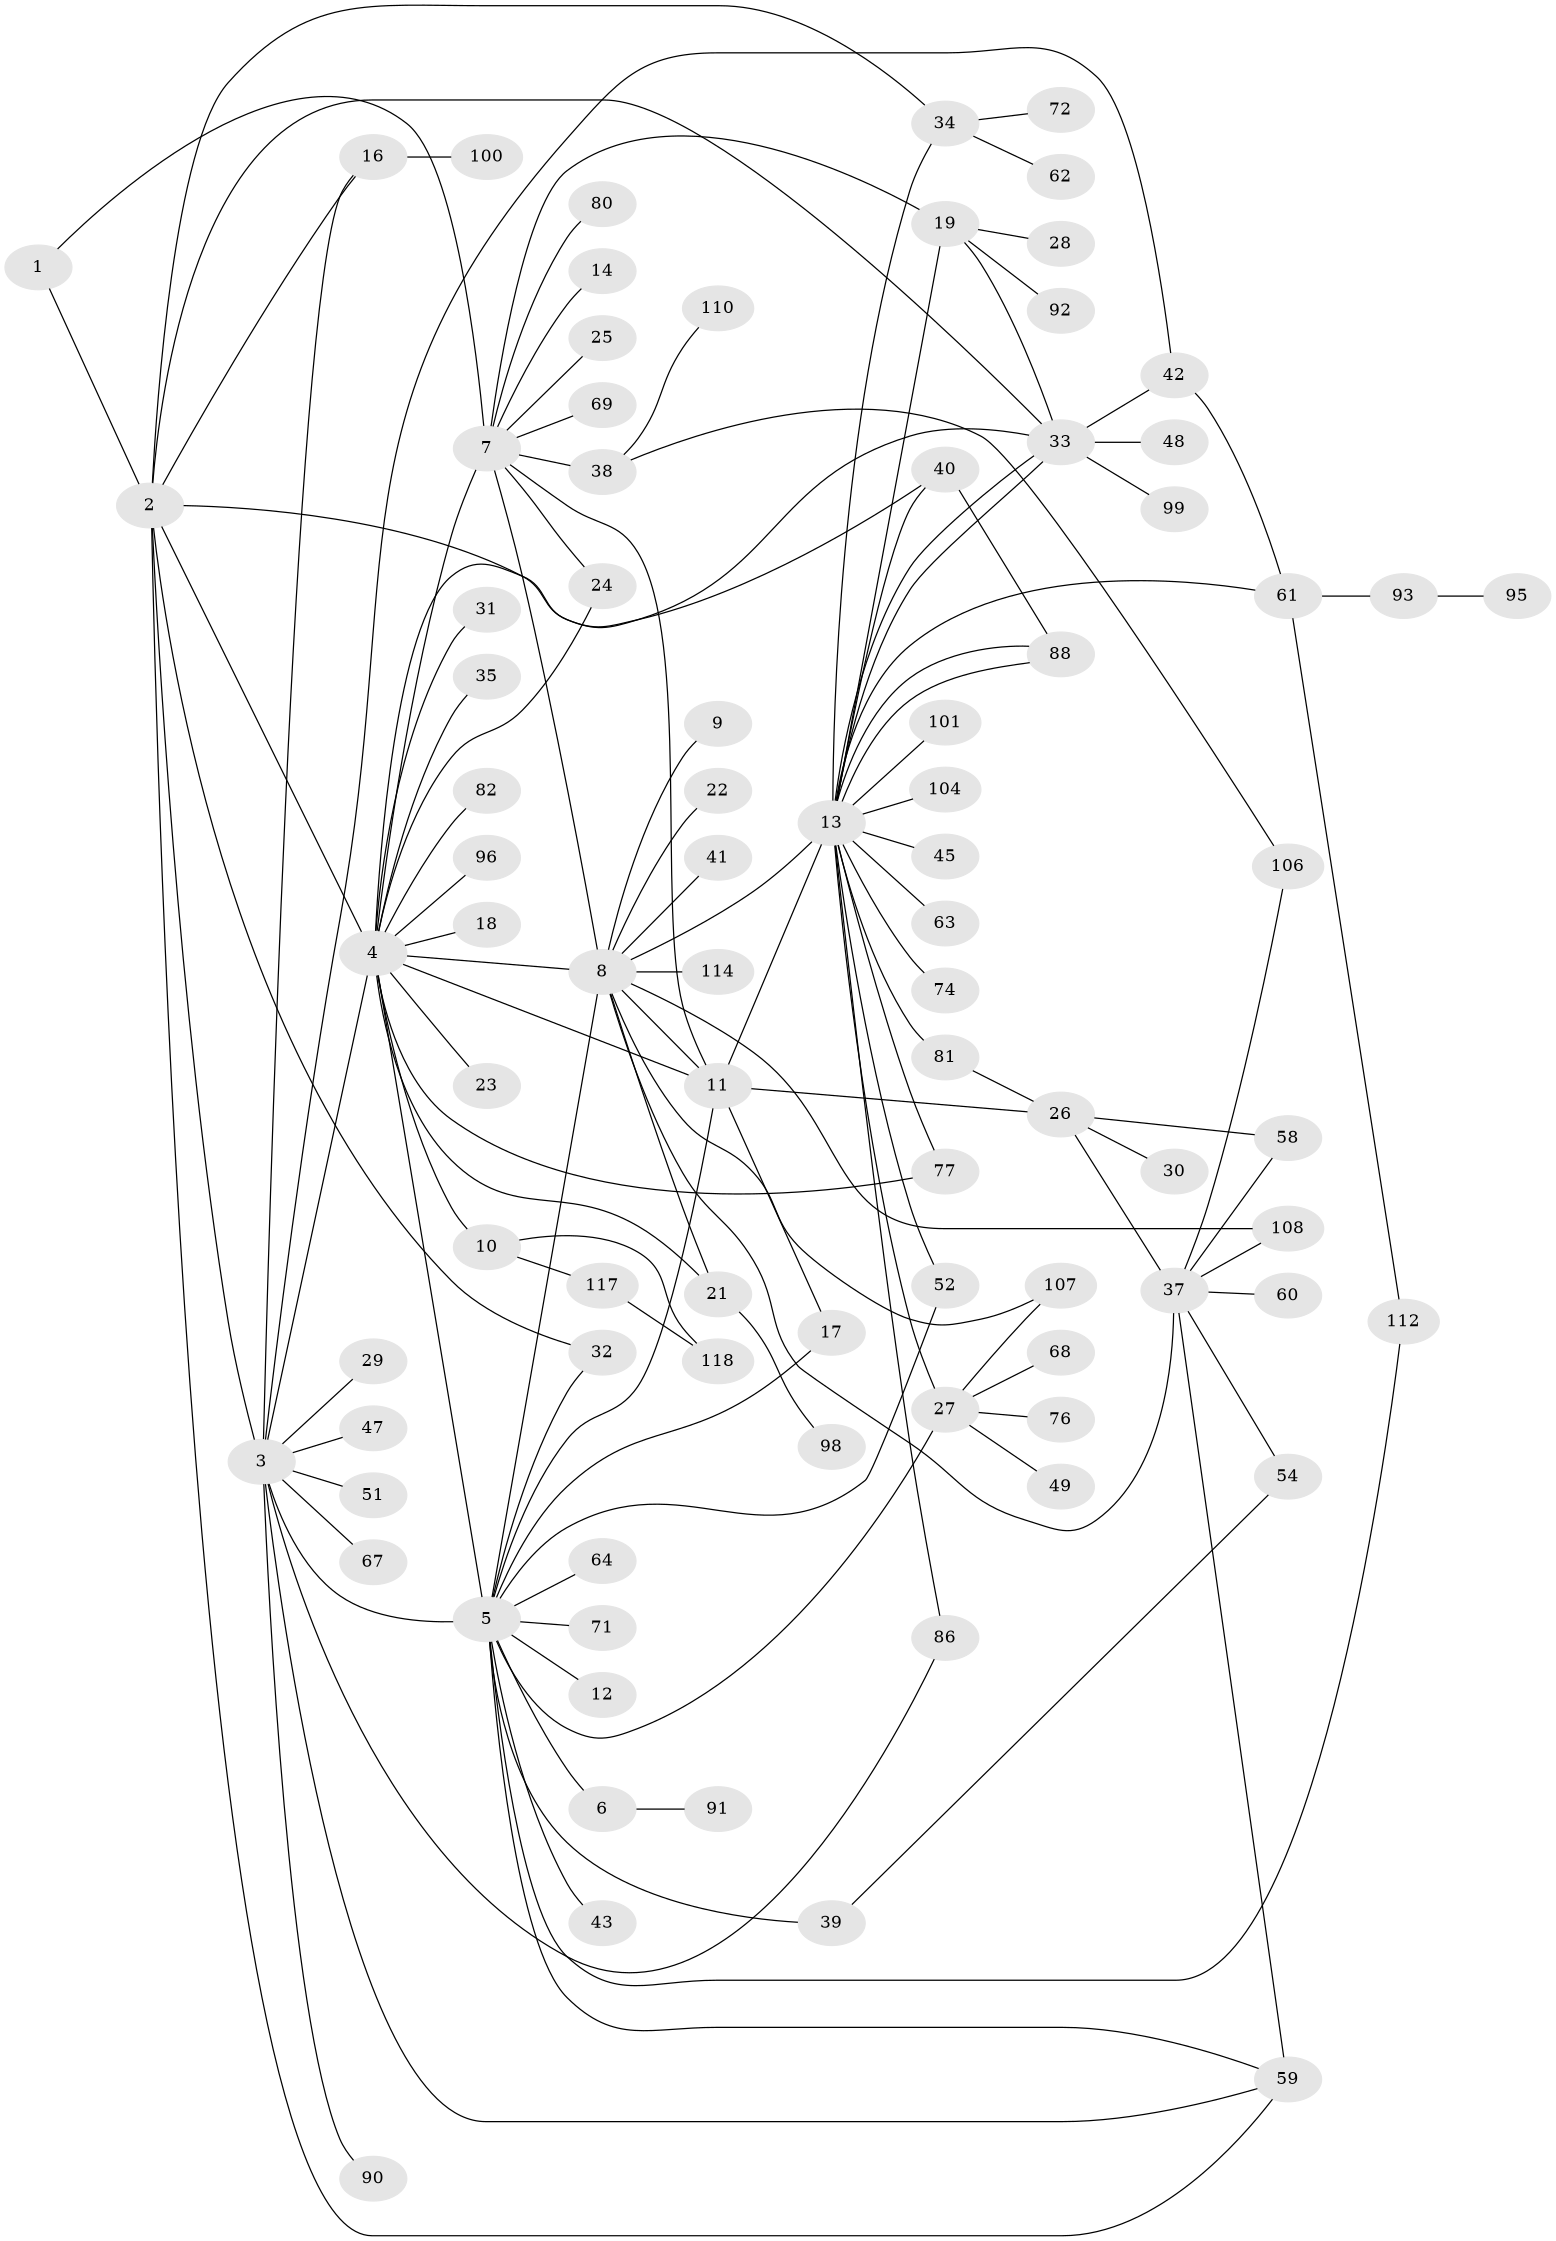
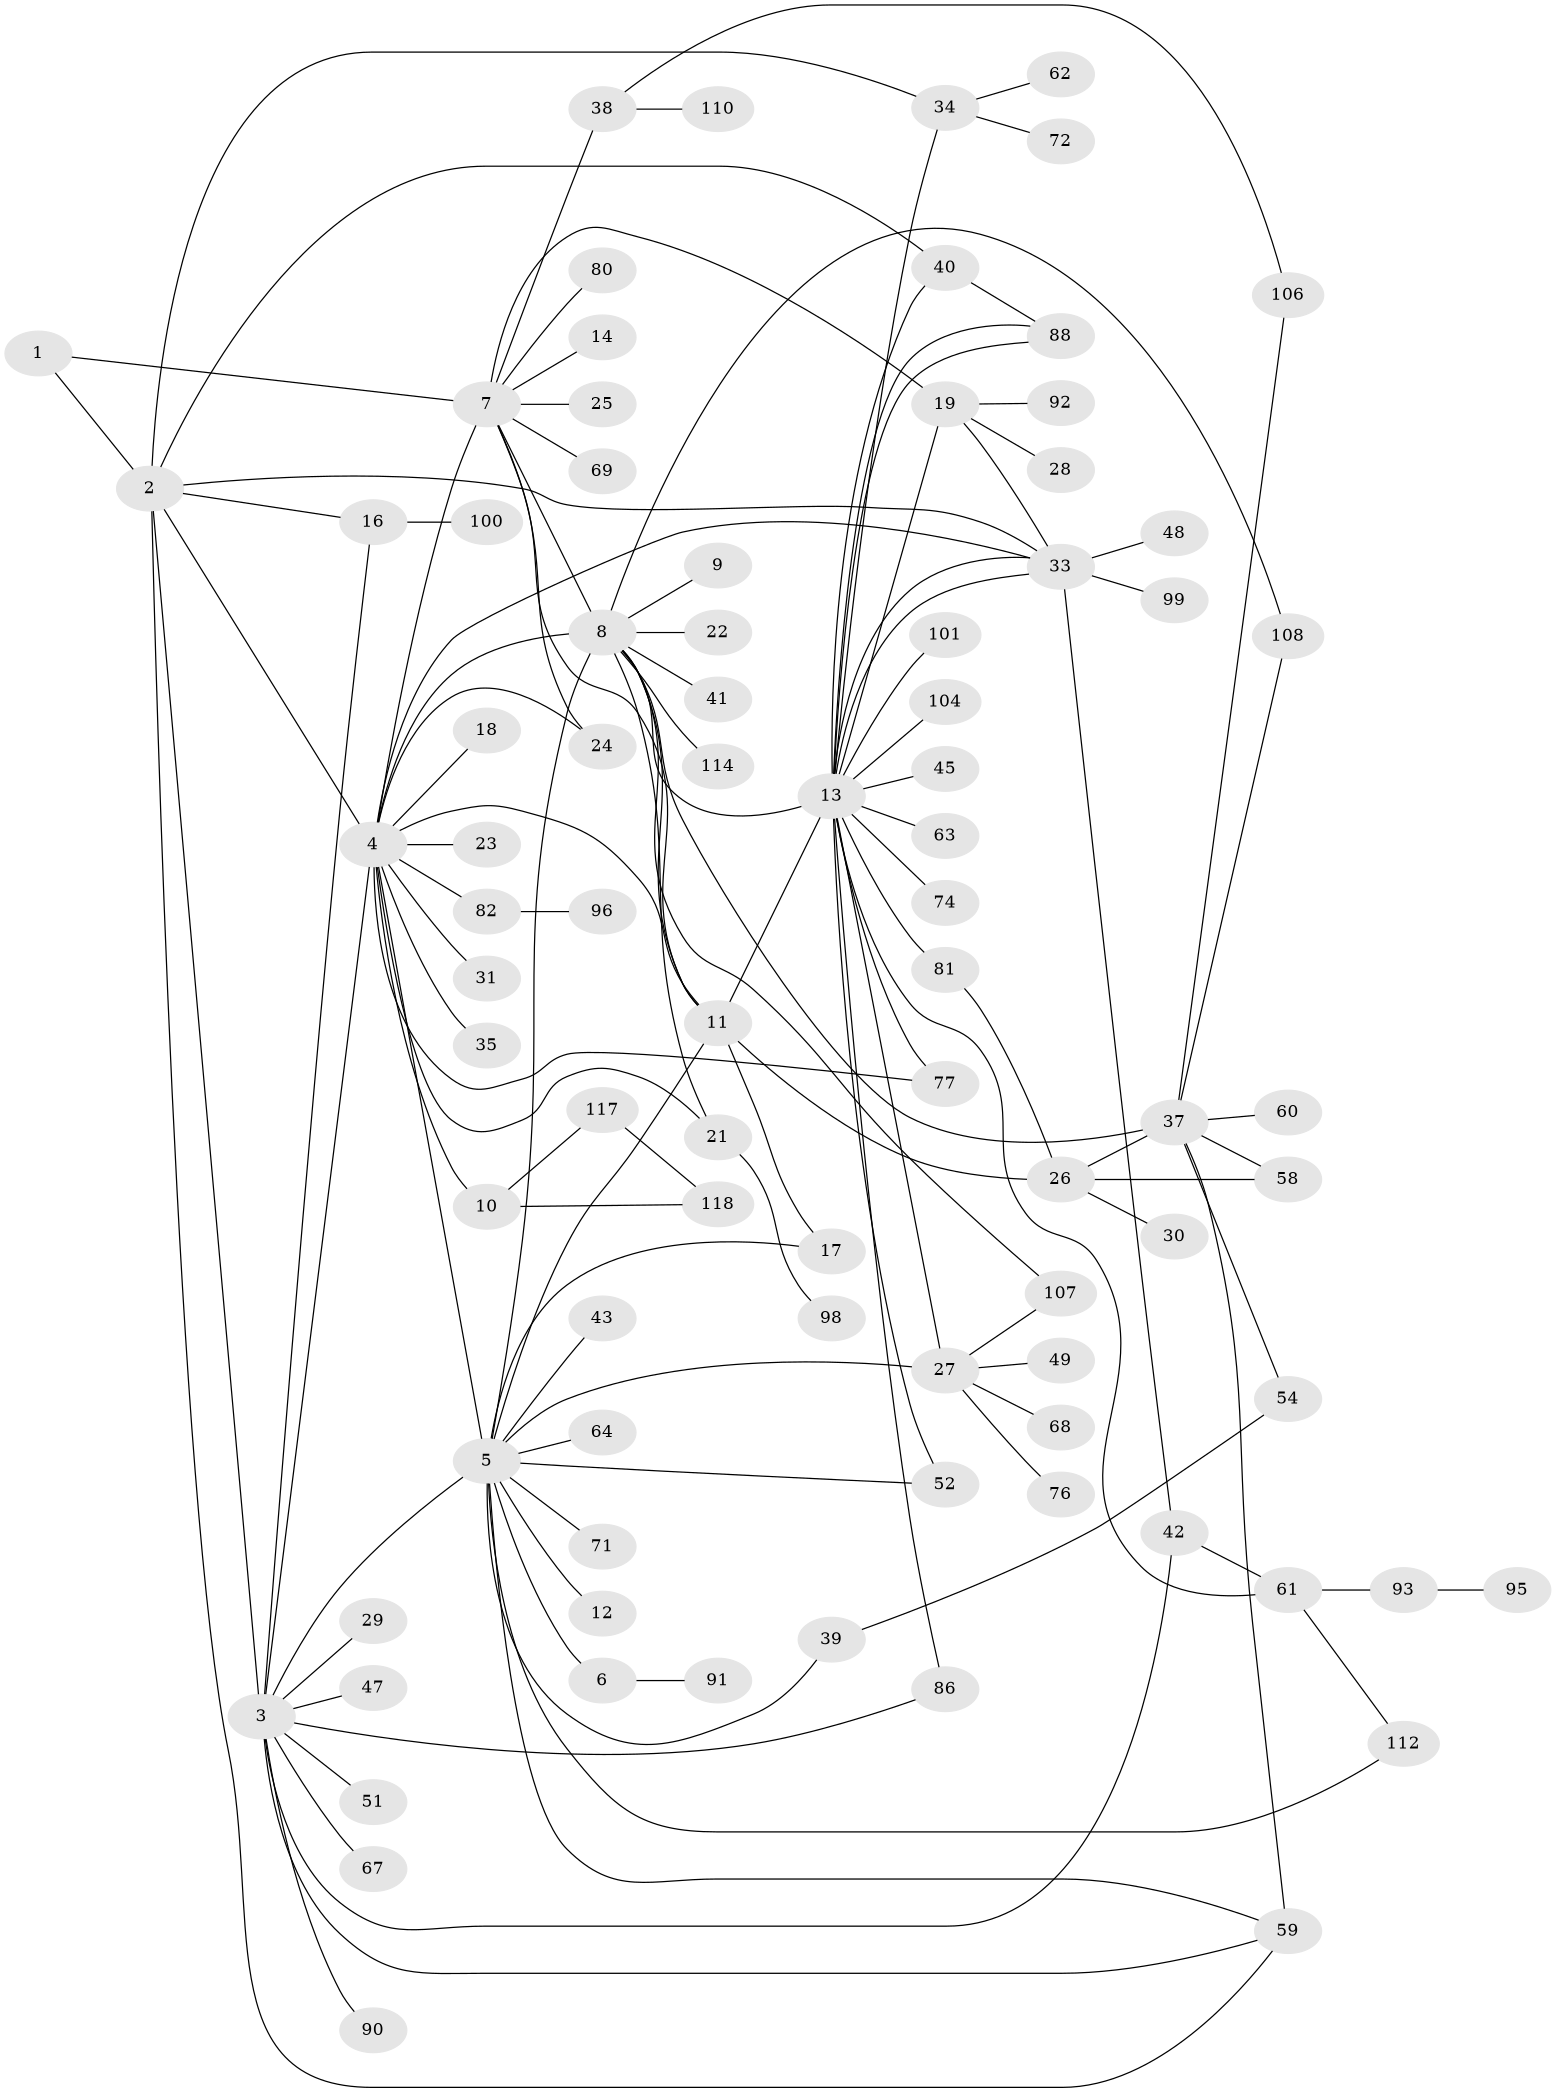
edge "96" -- "4": now "96" -- "82"
node "32": removed
